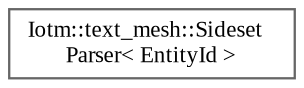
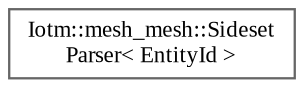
node "Iotm::text_mesh::Sideset Parser< EntityId >": label "Iotm::text_mesh::Sideset Parser< EntityId >" -> "Iotm::mesh_mesh::Sideset Parser< EntityId >"
